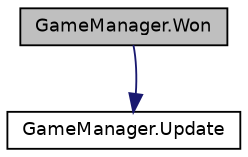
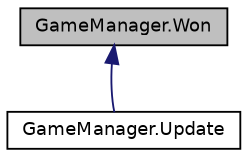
edge "GameManager.Won" -> "GameManager.Update": reversed
